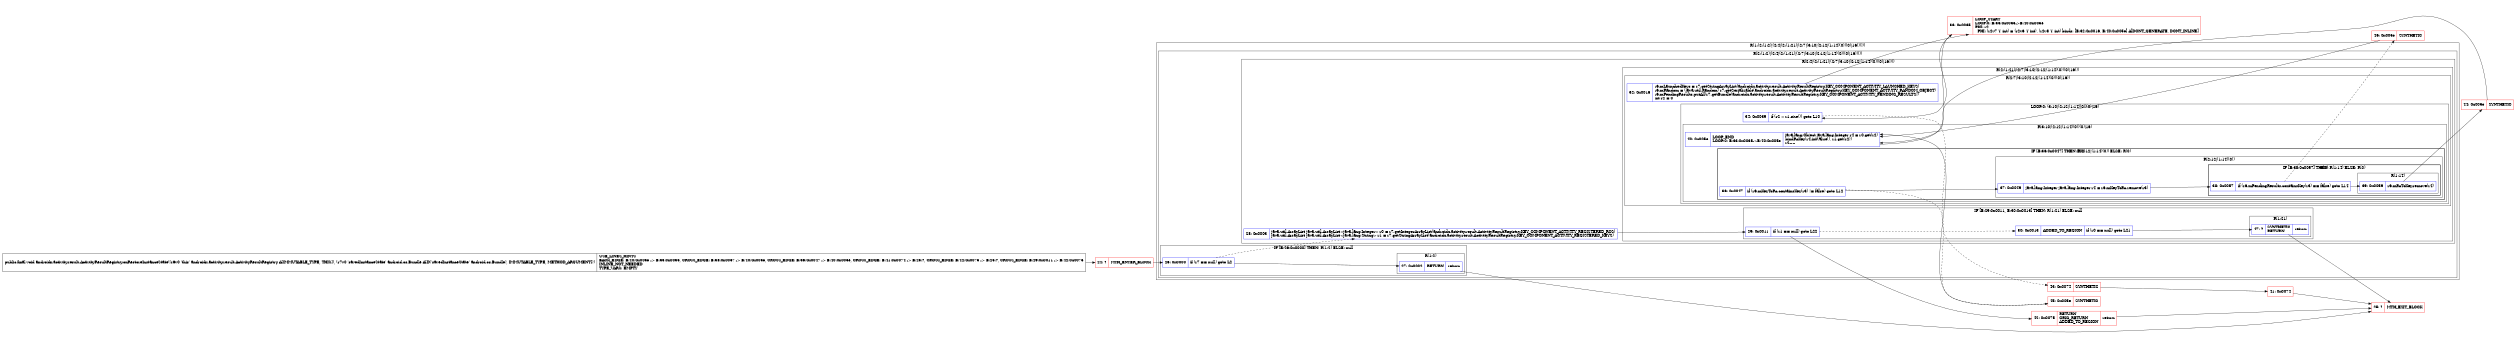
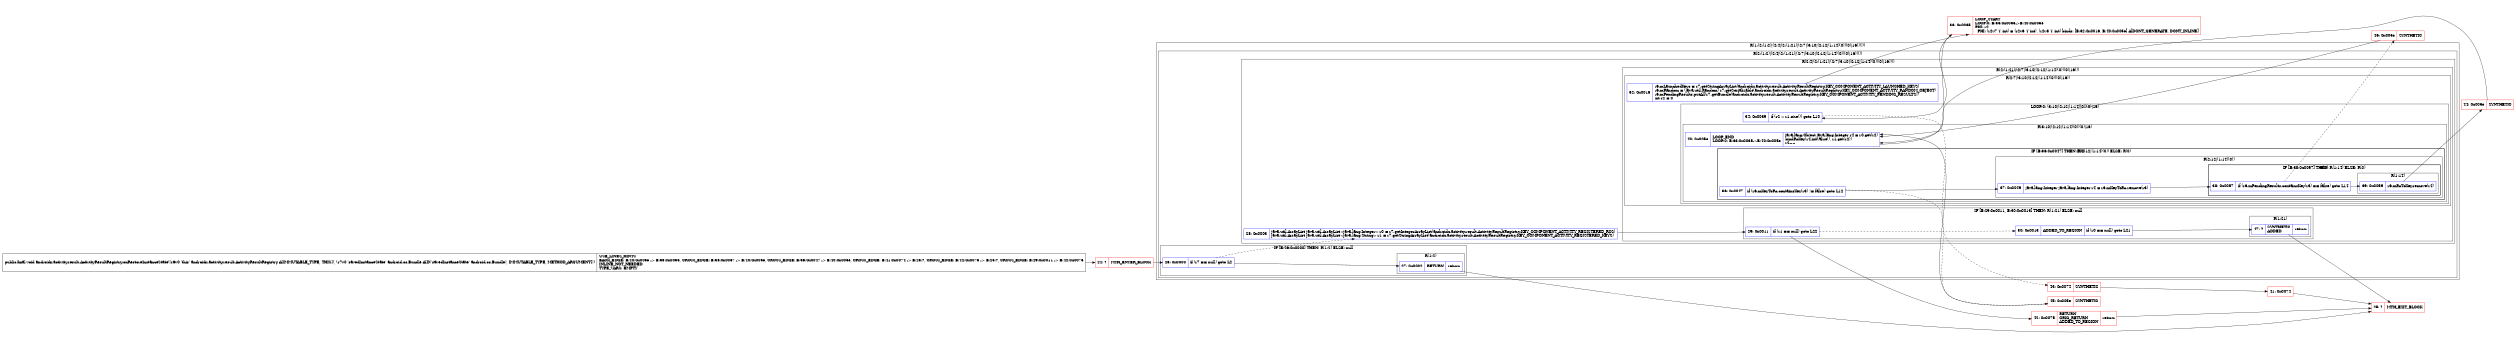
node "47: ?": text "RETURN" -> "ADDED"
